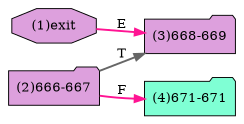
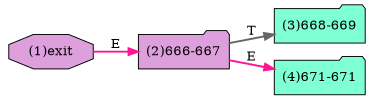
edge "(1)exit" -> "(3)668-669": now "(1)exit" -> "(2)666-667"
node "(3)668-669": fillcolor plum -> aquamarine
edge "(2)666-667" -> "(4)671-671": label "F" -> "E"
